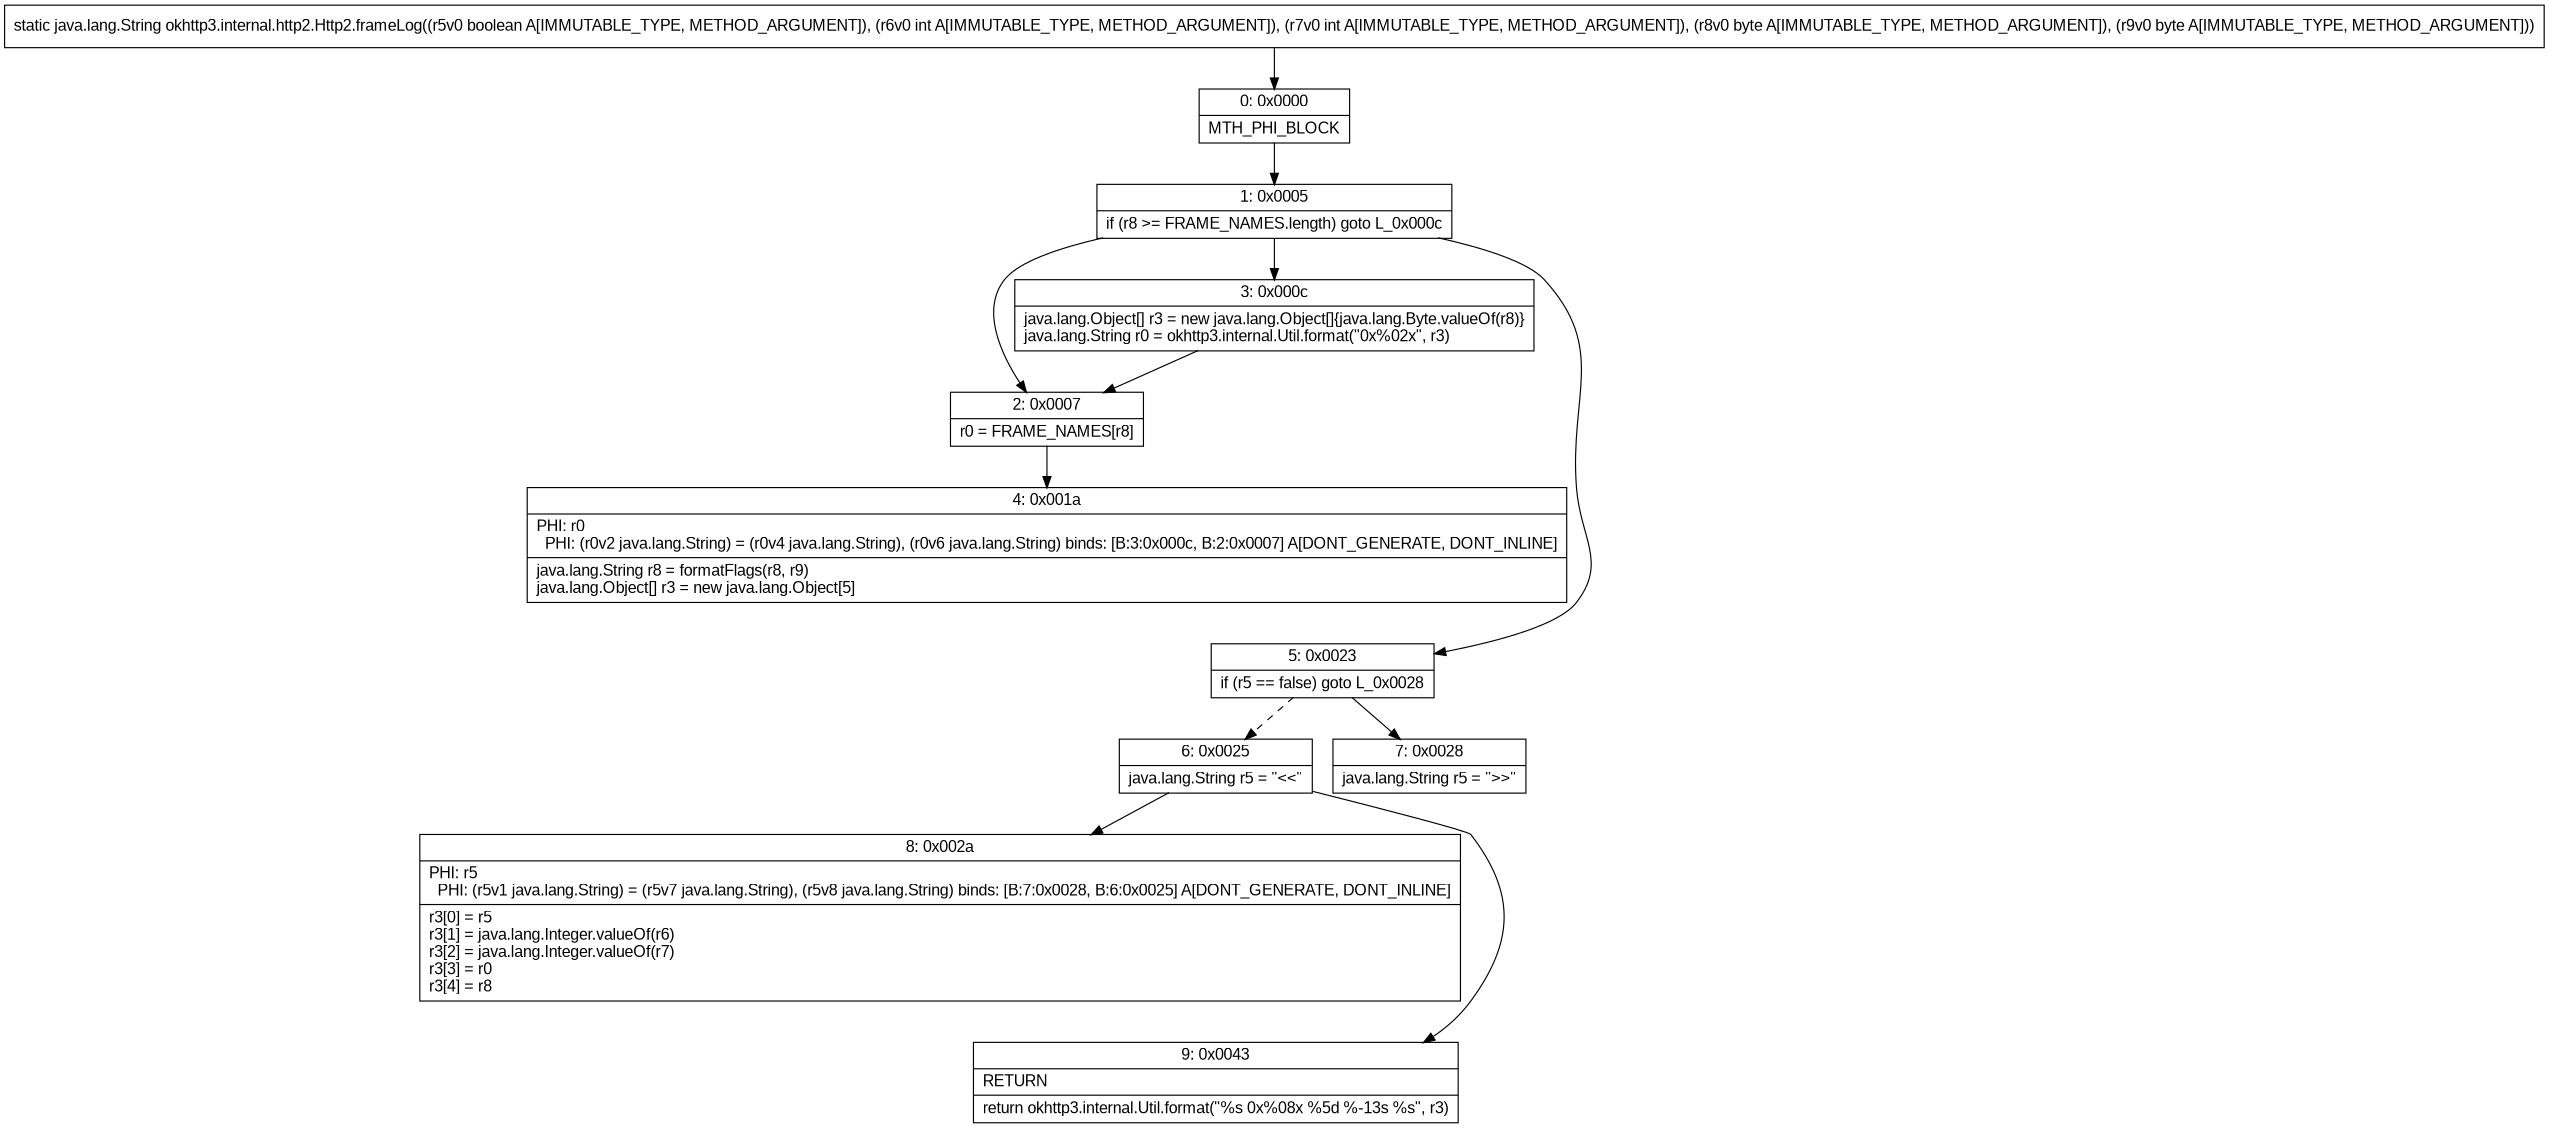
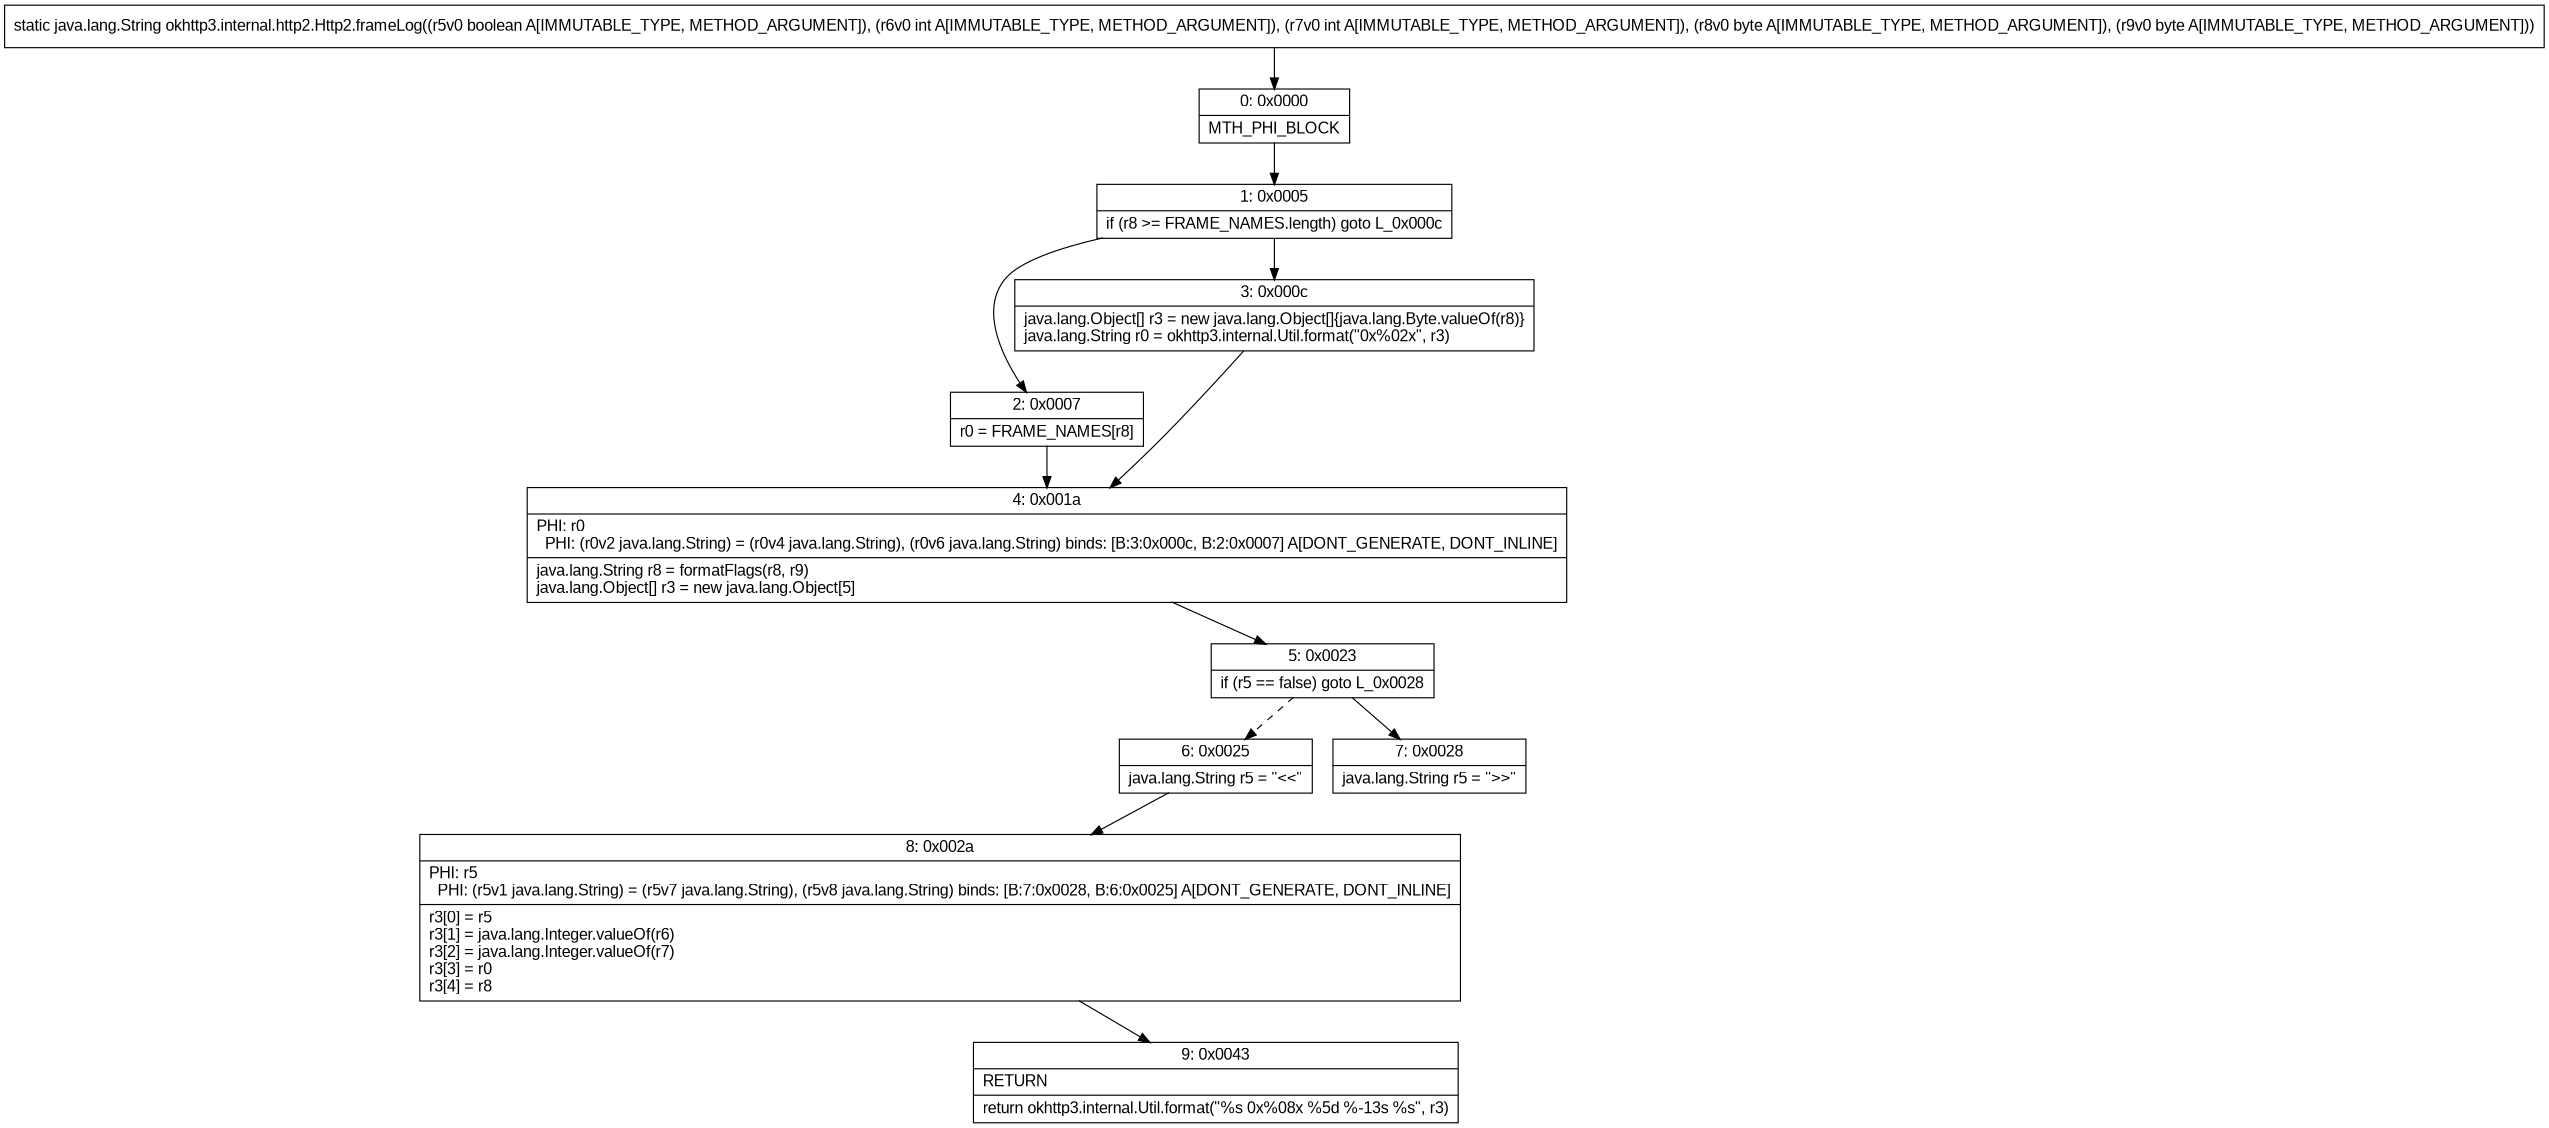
edge "3: 0x000c" -> "2: 0x0007": now "3: 0x000c" -> "4: 0x001a"
edge "1: 0x0005" -> "5: 0x0023": now "4: 0x001a" -> "5: 0x0023"
edge "6: 0x0025" -> "9: 0x0043": now "8: 0x002a" -> "9: 0x0043"
